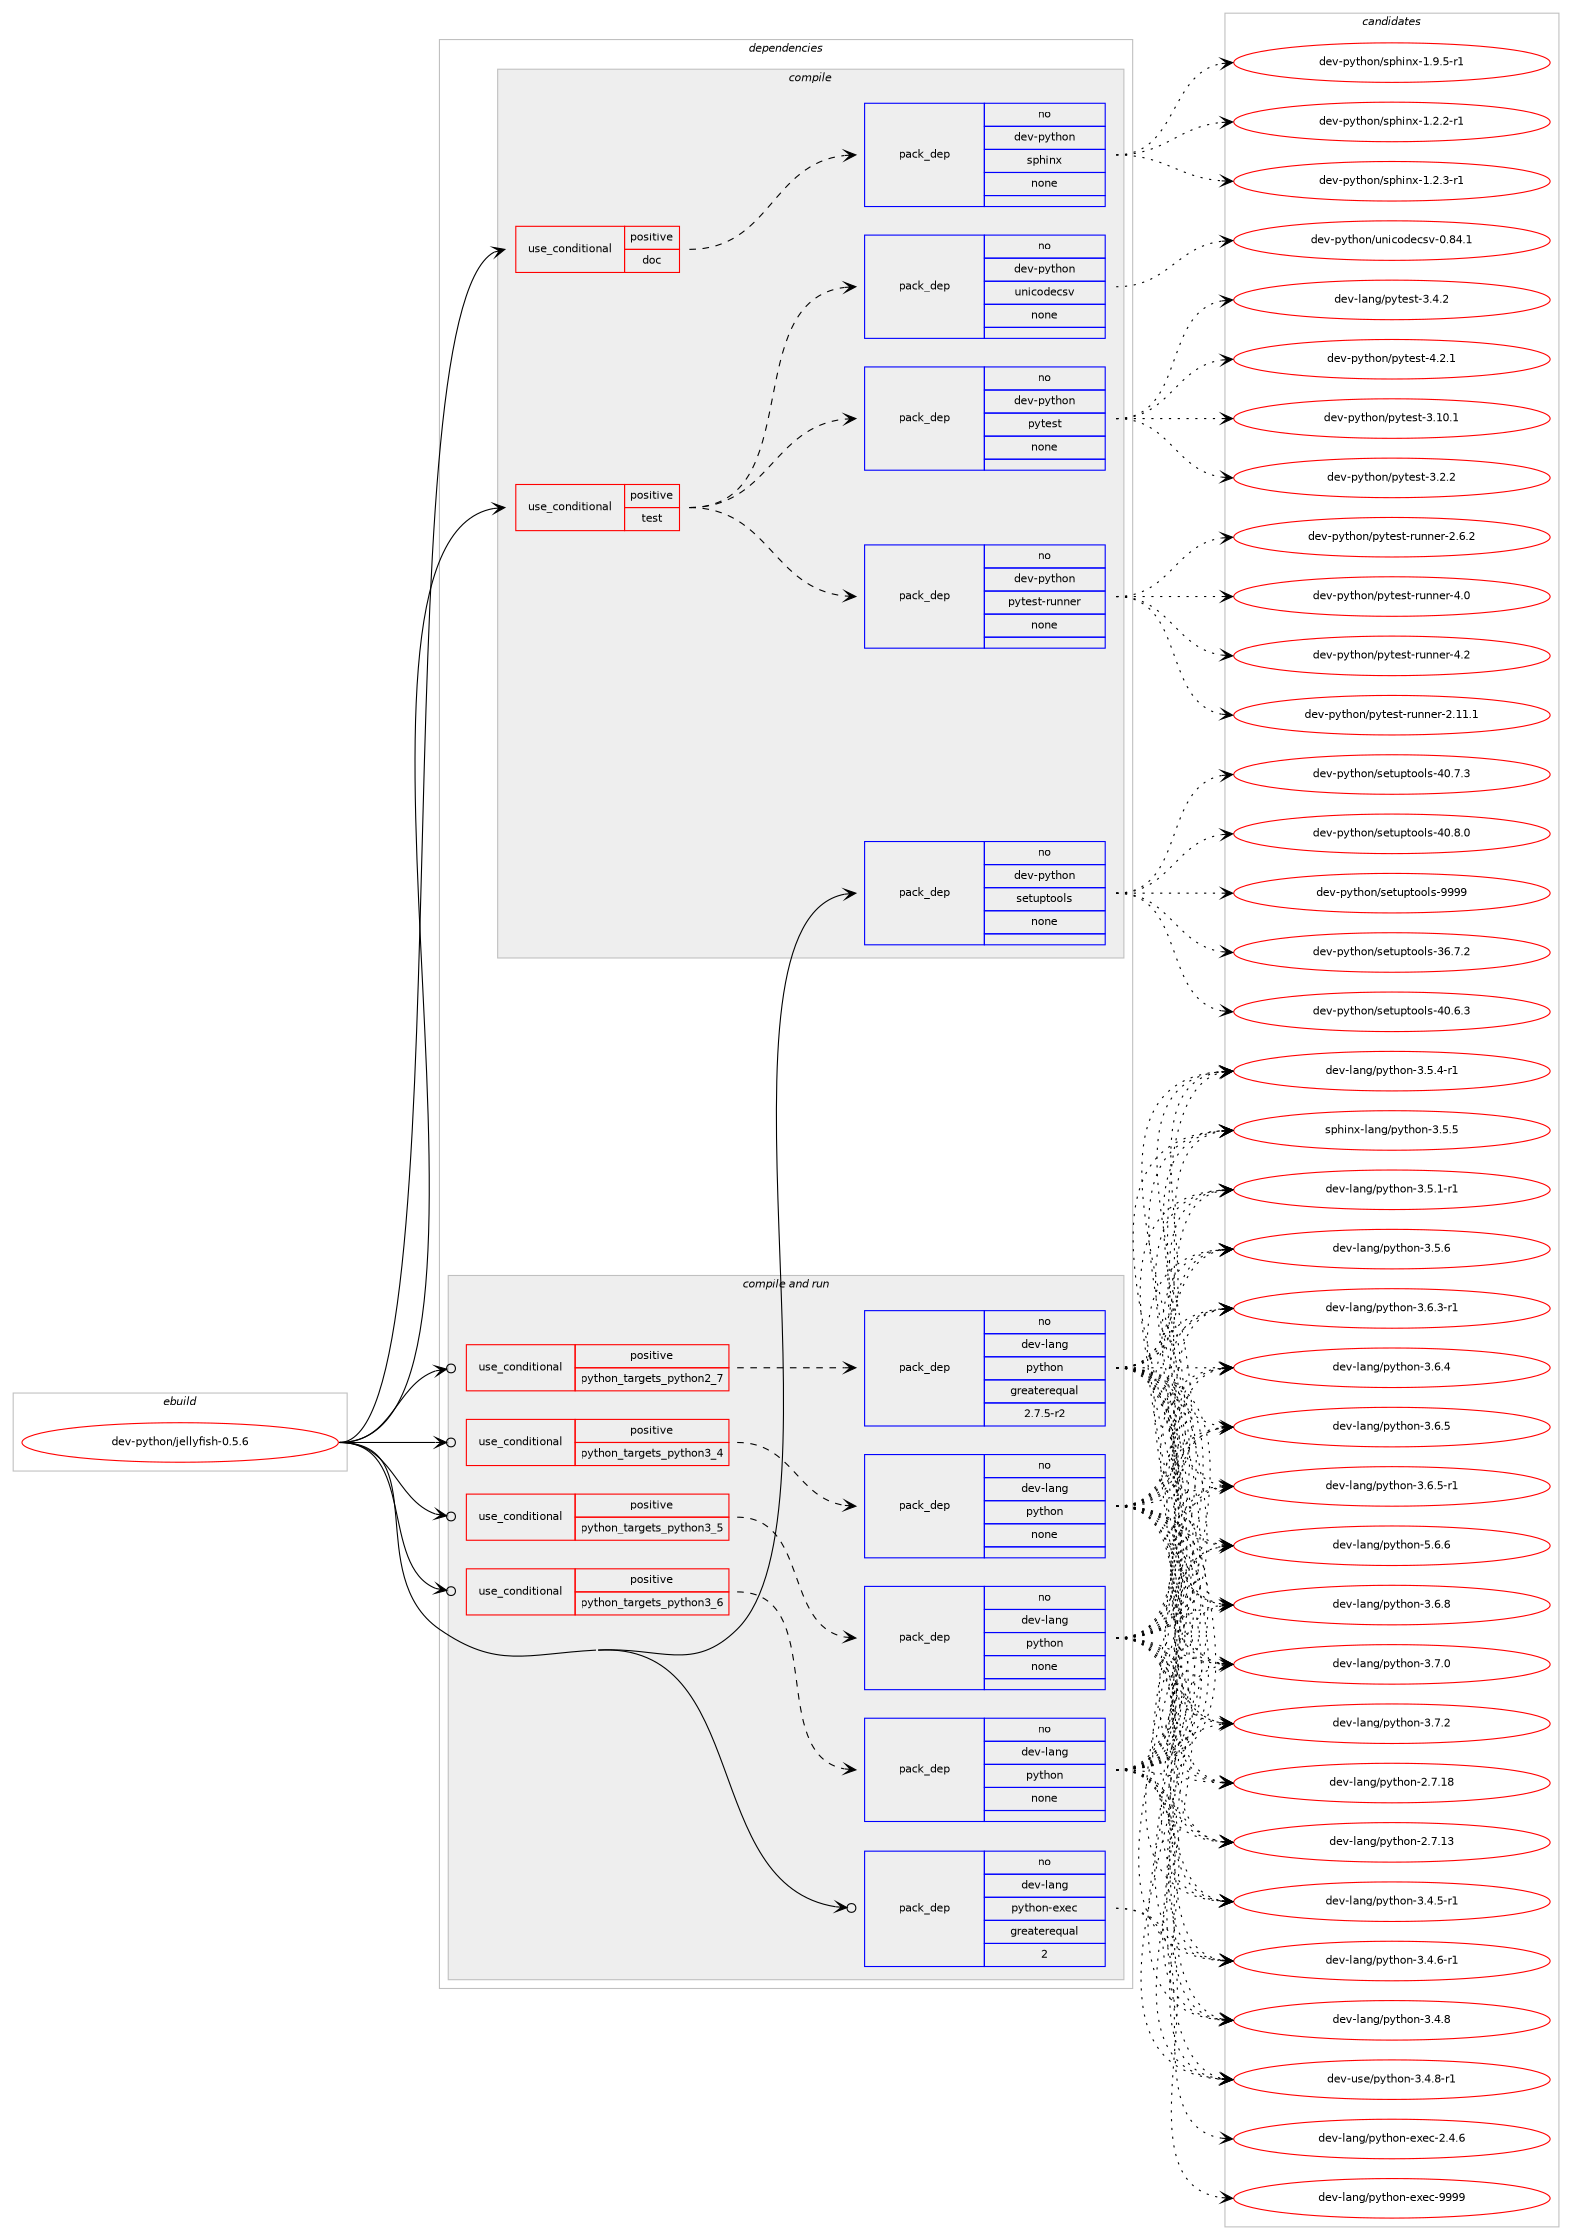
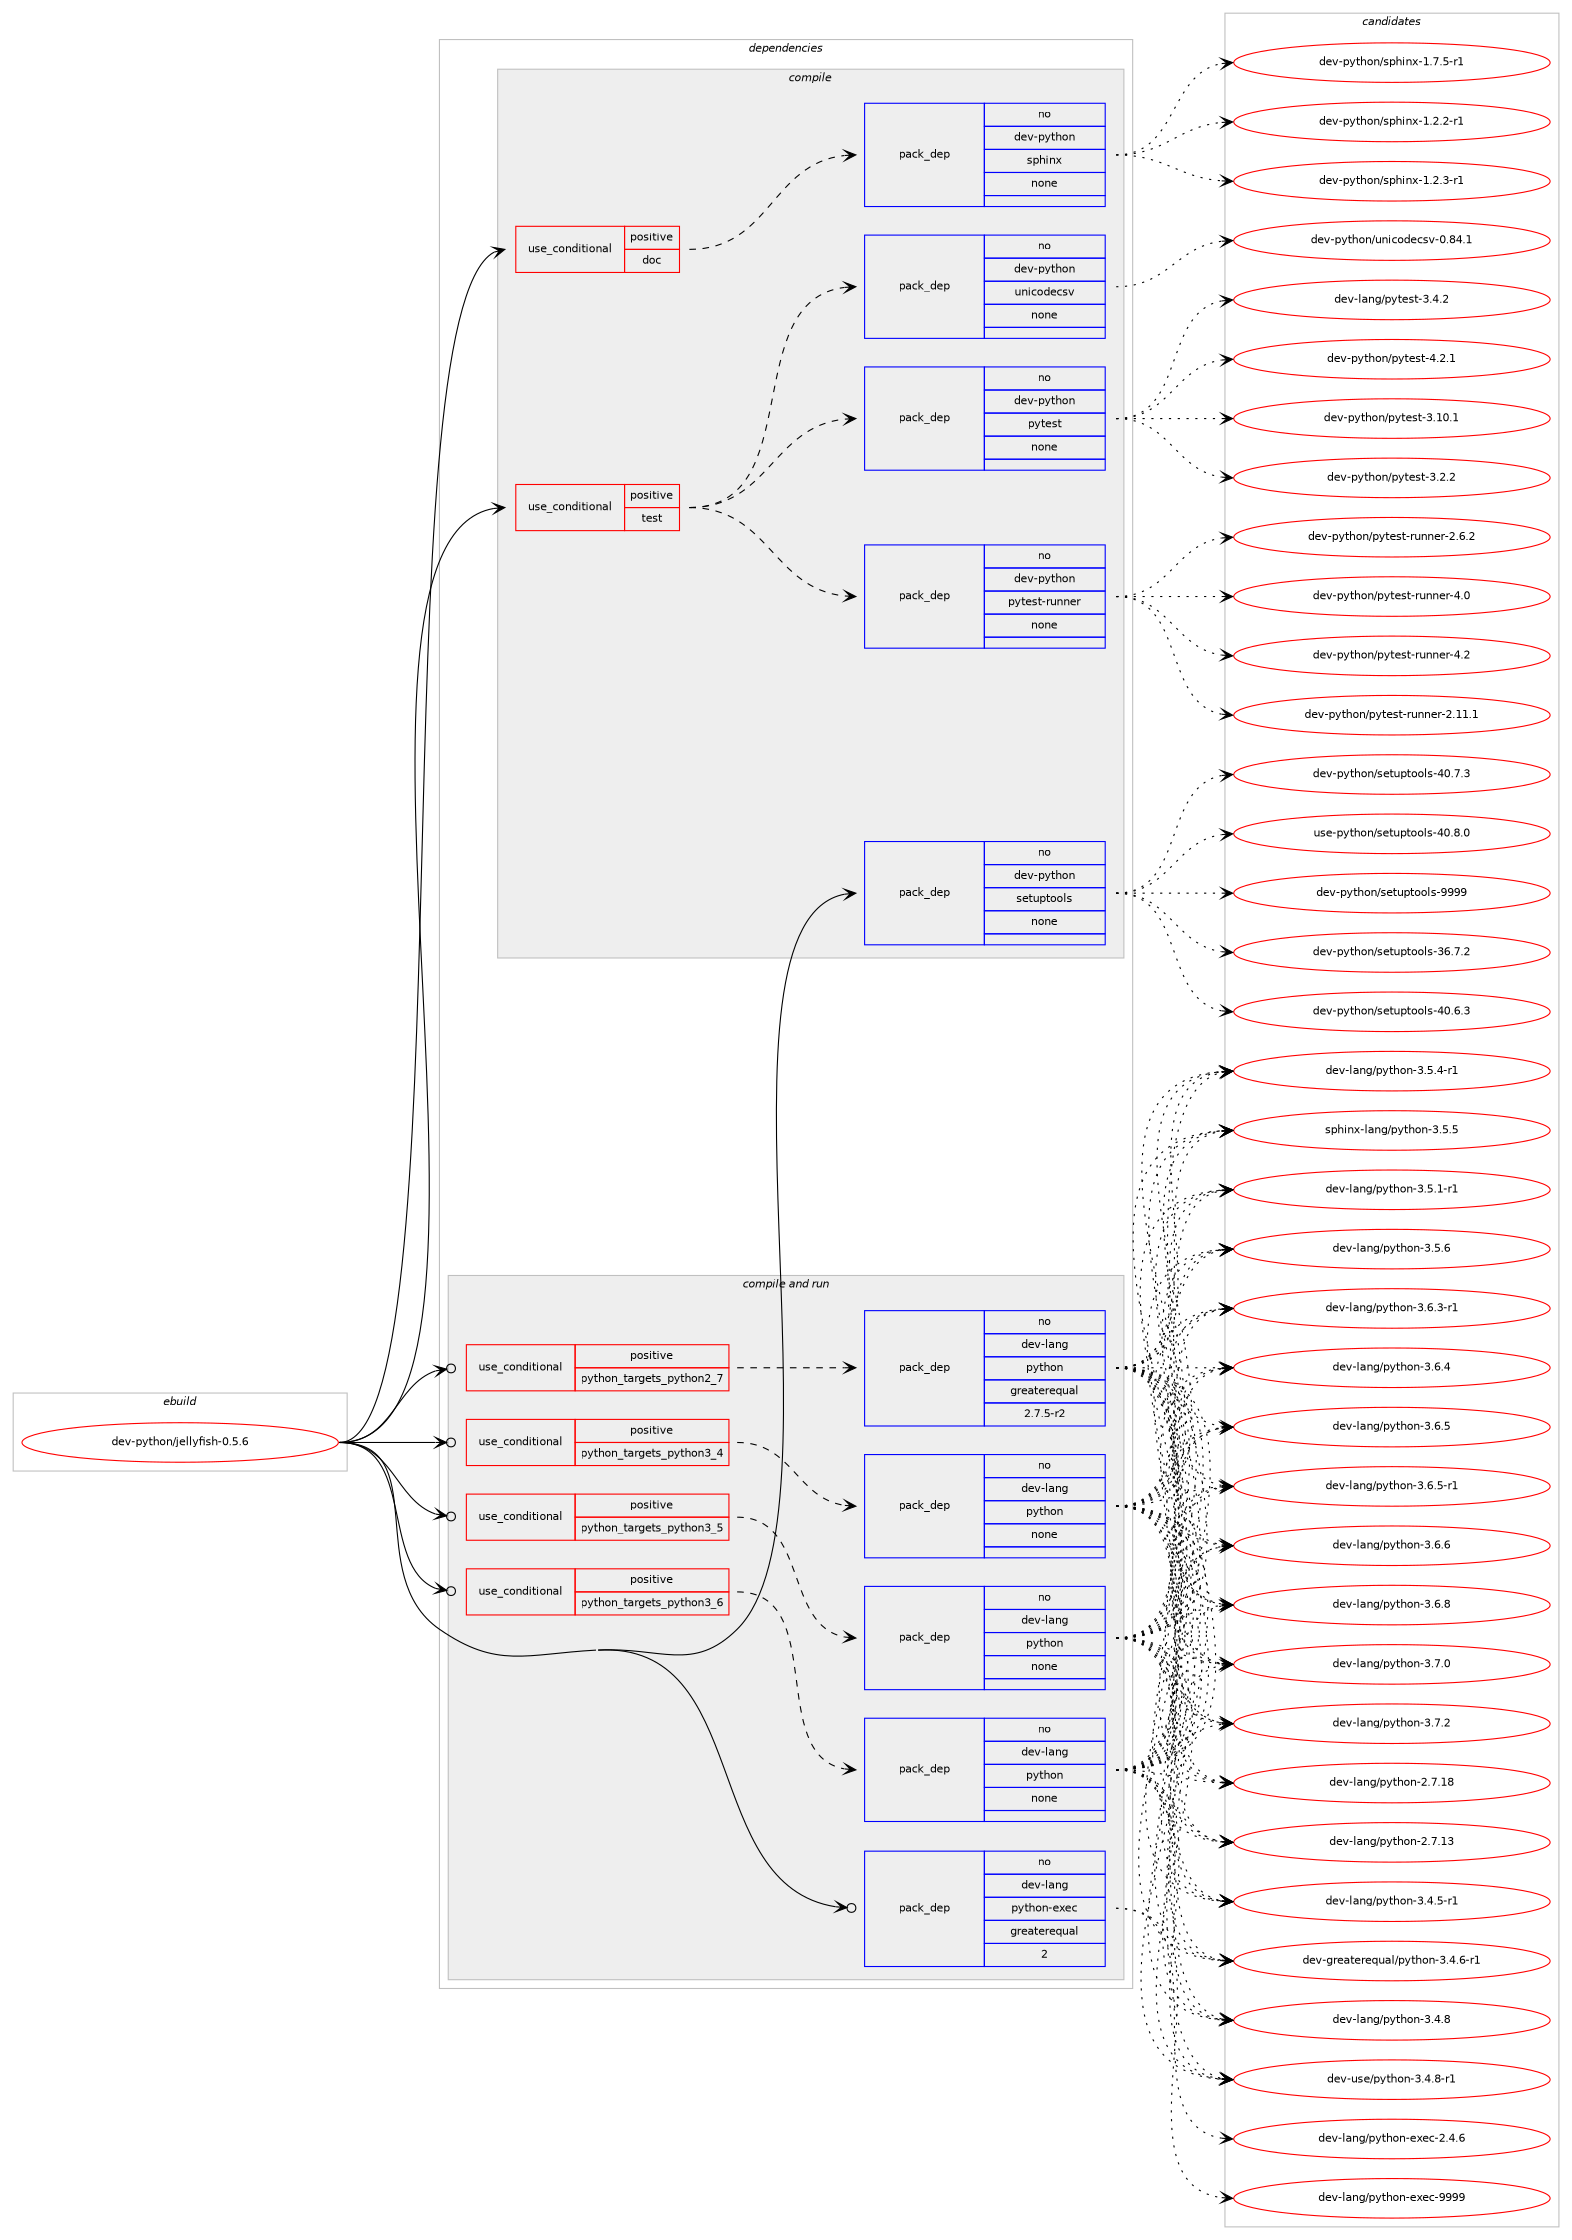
node "dev-python/sphinx-1.9.5-r1": label "dev-python/sphinx-1.9.5-r1" -> "dev-python/sphinx-1.7.5-r1"
node "dev-python/setuptools-40.8.0": label "dev-python/setuptools-40.8.0" -> "use-python/setuptools-40.8.0"
node "dev-lang/python-5.6.6": label "dev-lang/python-5.6.6" -> "dev-lang/python-3.6.6"
node "dev-lang/python-3.4.6-r1": label "dev-lang/python-3.4.6-r1" -> "dev-greaterequal/python-3.4.6-r1"
